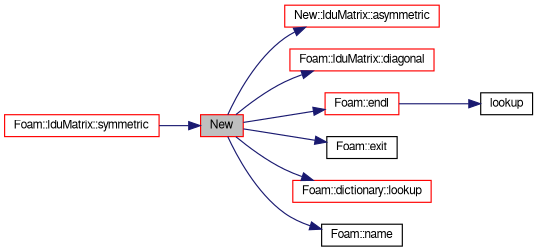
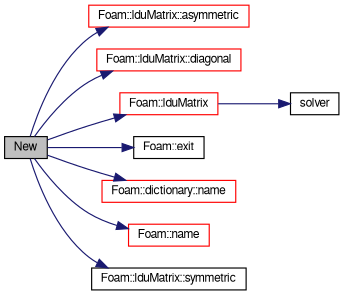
node "New::lduMatrix::asymmetric": label "New::lduMatrix::asymmetric" -> "Foam::lduMatrix::asymmetric"
node "Foam::endl": label "Foam::endl" -> "Foam::lduMatrix"
node "lookup": label "lookup" -> "solver"
node "Foam::lduMatrix::symmetric": color red -> black
edge "Foam::lduMatrix::symmetric" -> "New": reversed
node "New": color red -> black
node "Foam::dictionary::lookup": label "Foam::dictionary::lookup" -> "Foam::dictionary::name"
node "Foam::name": color black -> red
